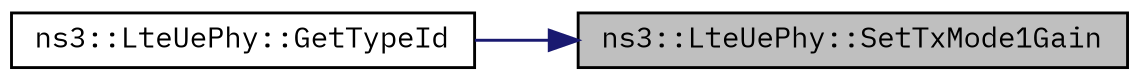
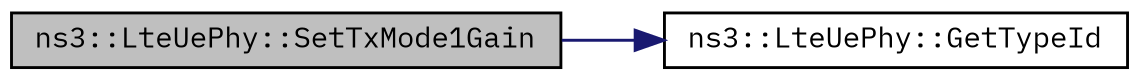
edge "ns3::LteUePhy::GetTypeId" -> "ns3::LteUePhy::SetTxMode1Gain": reversed
